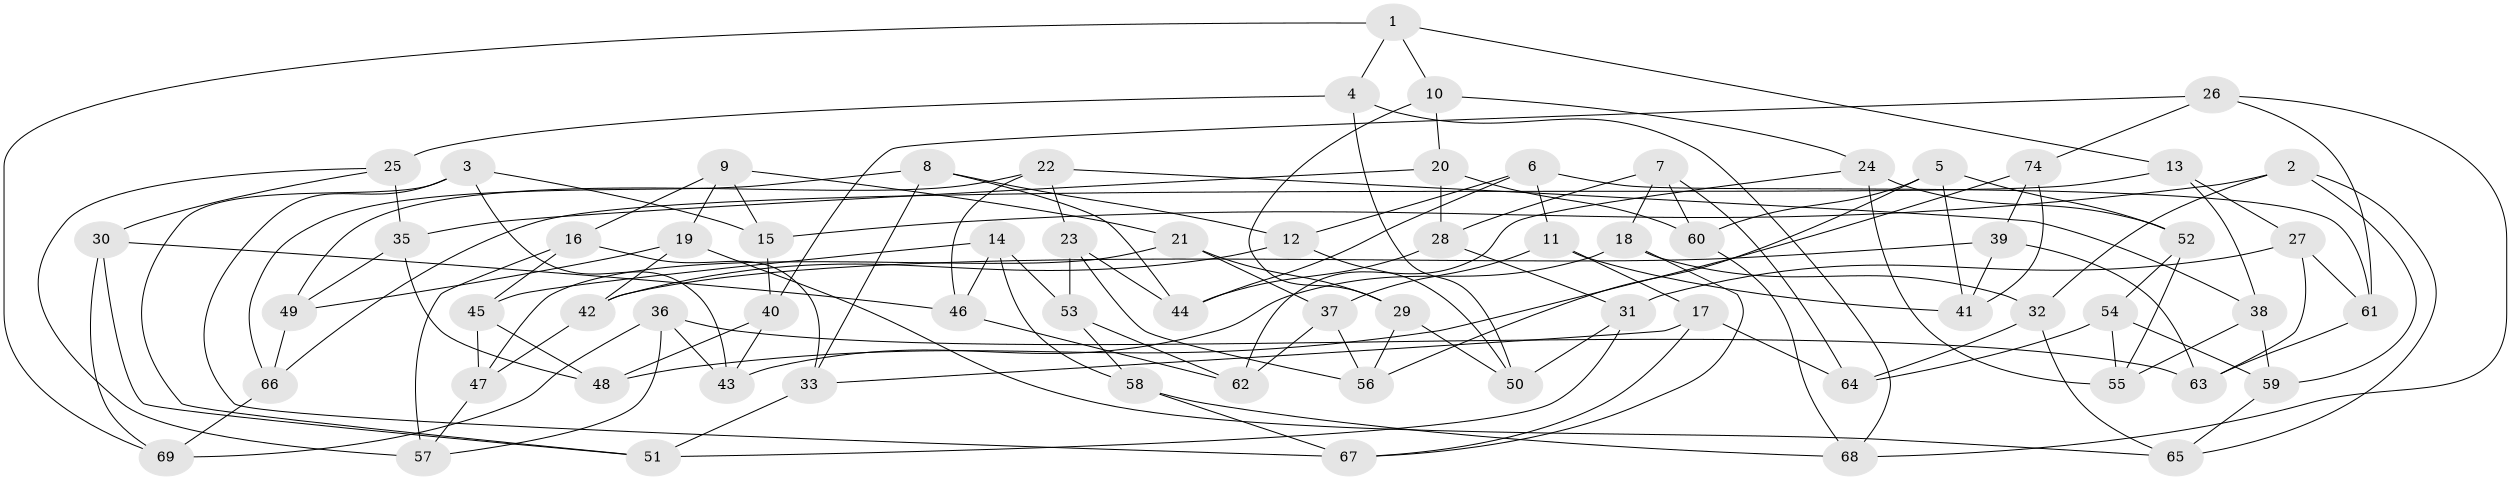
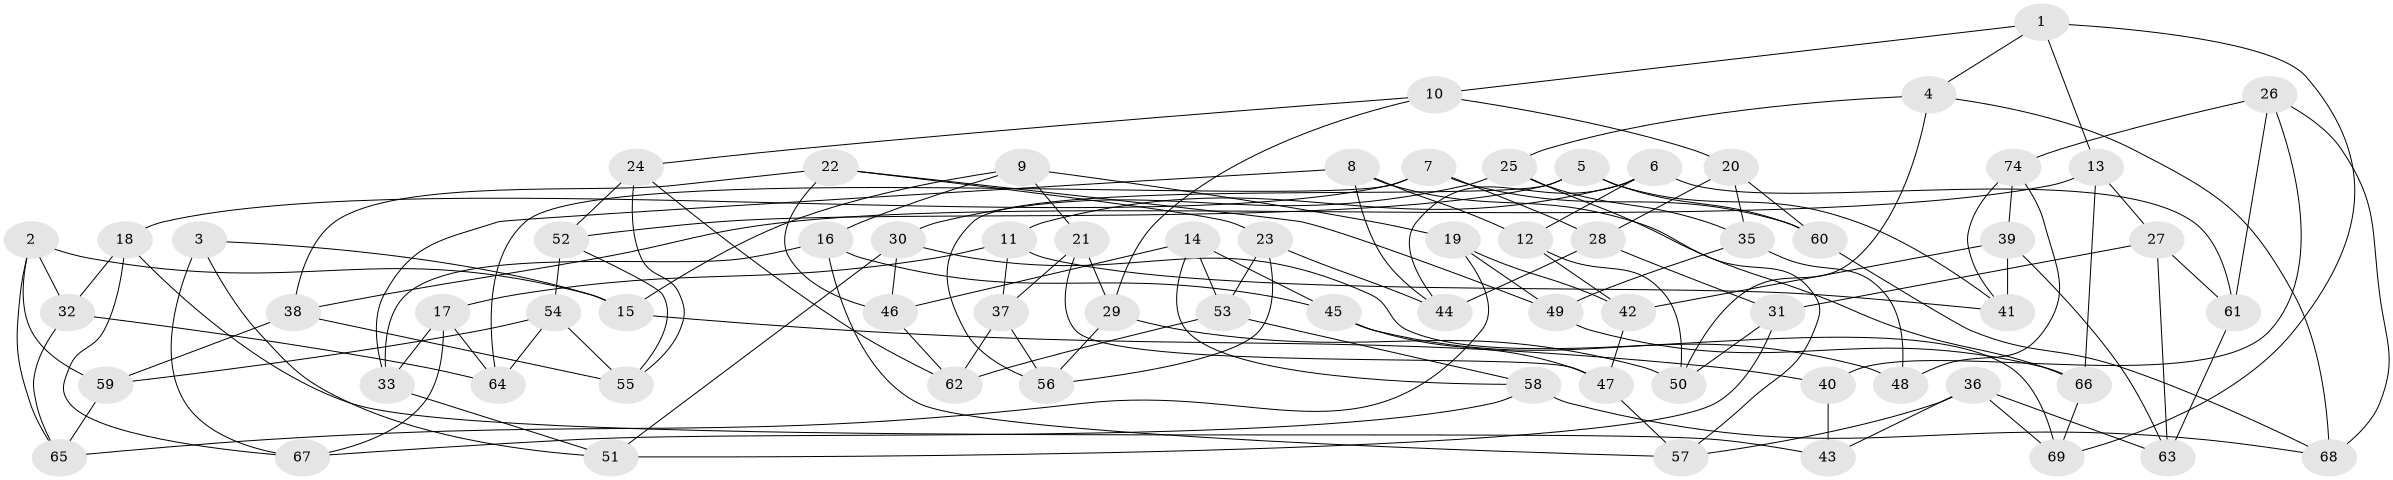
edge "3" -- "43": removed
edge "40" -- "48": removed
